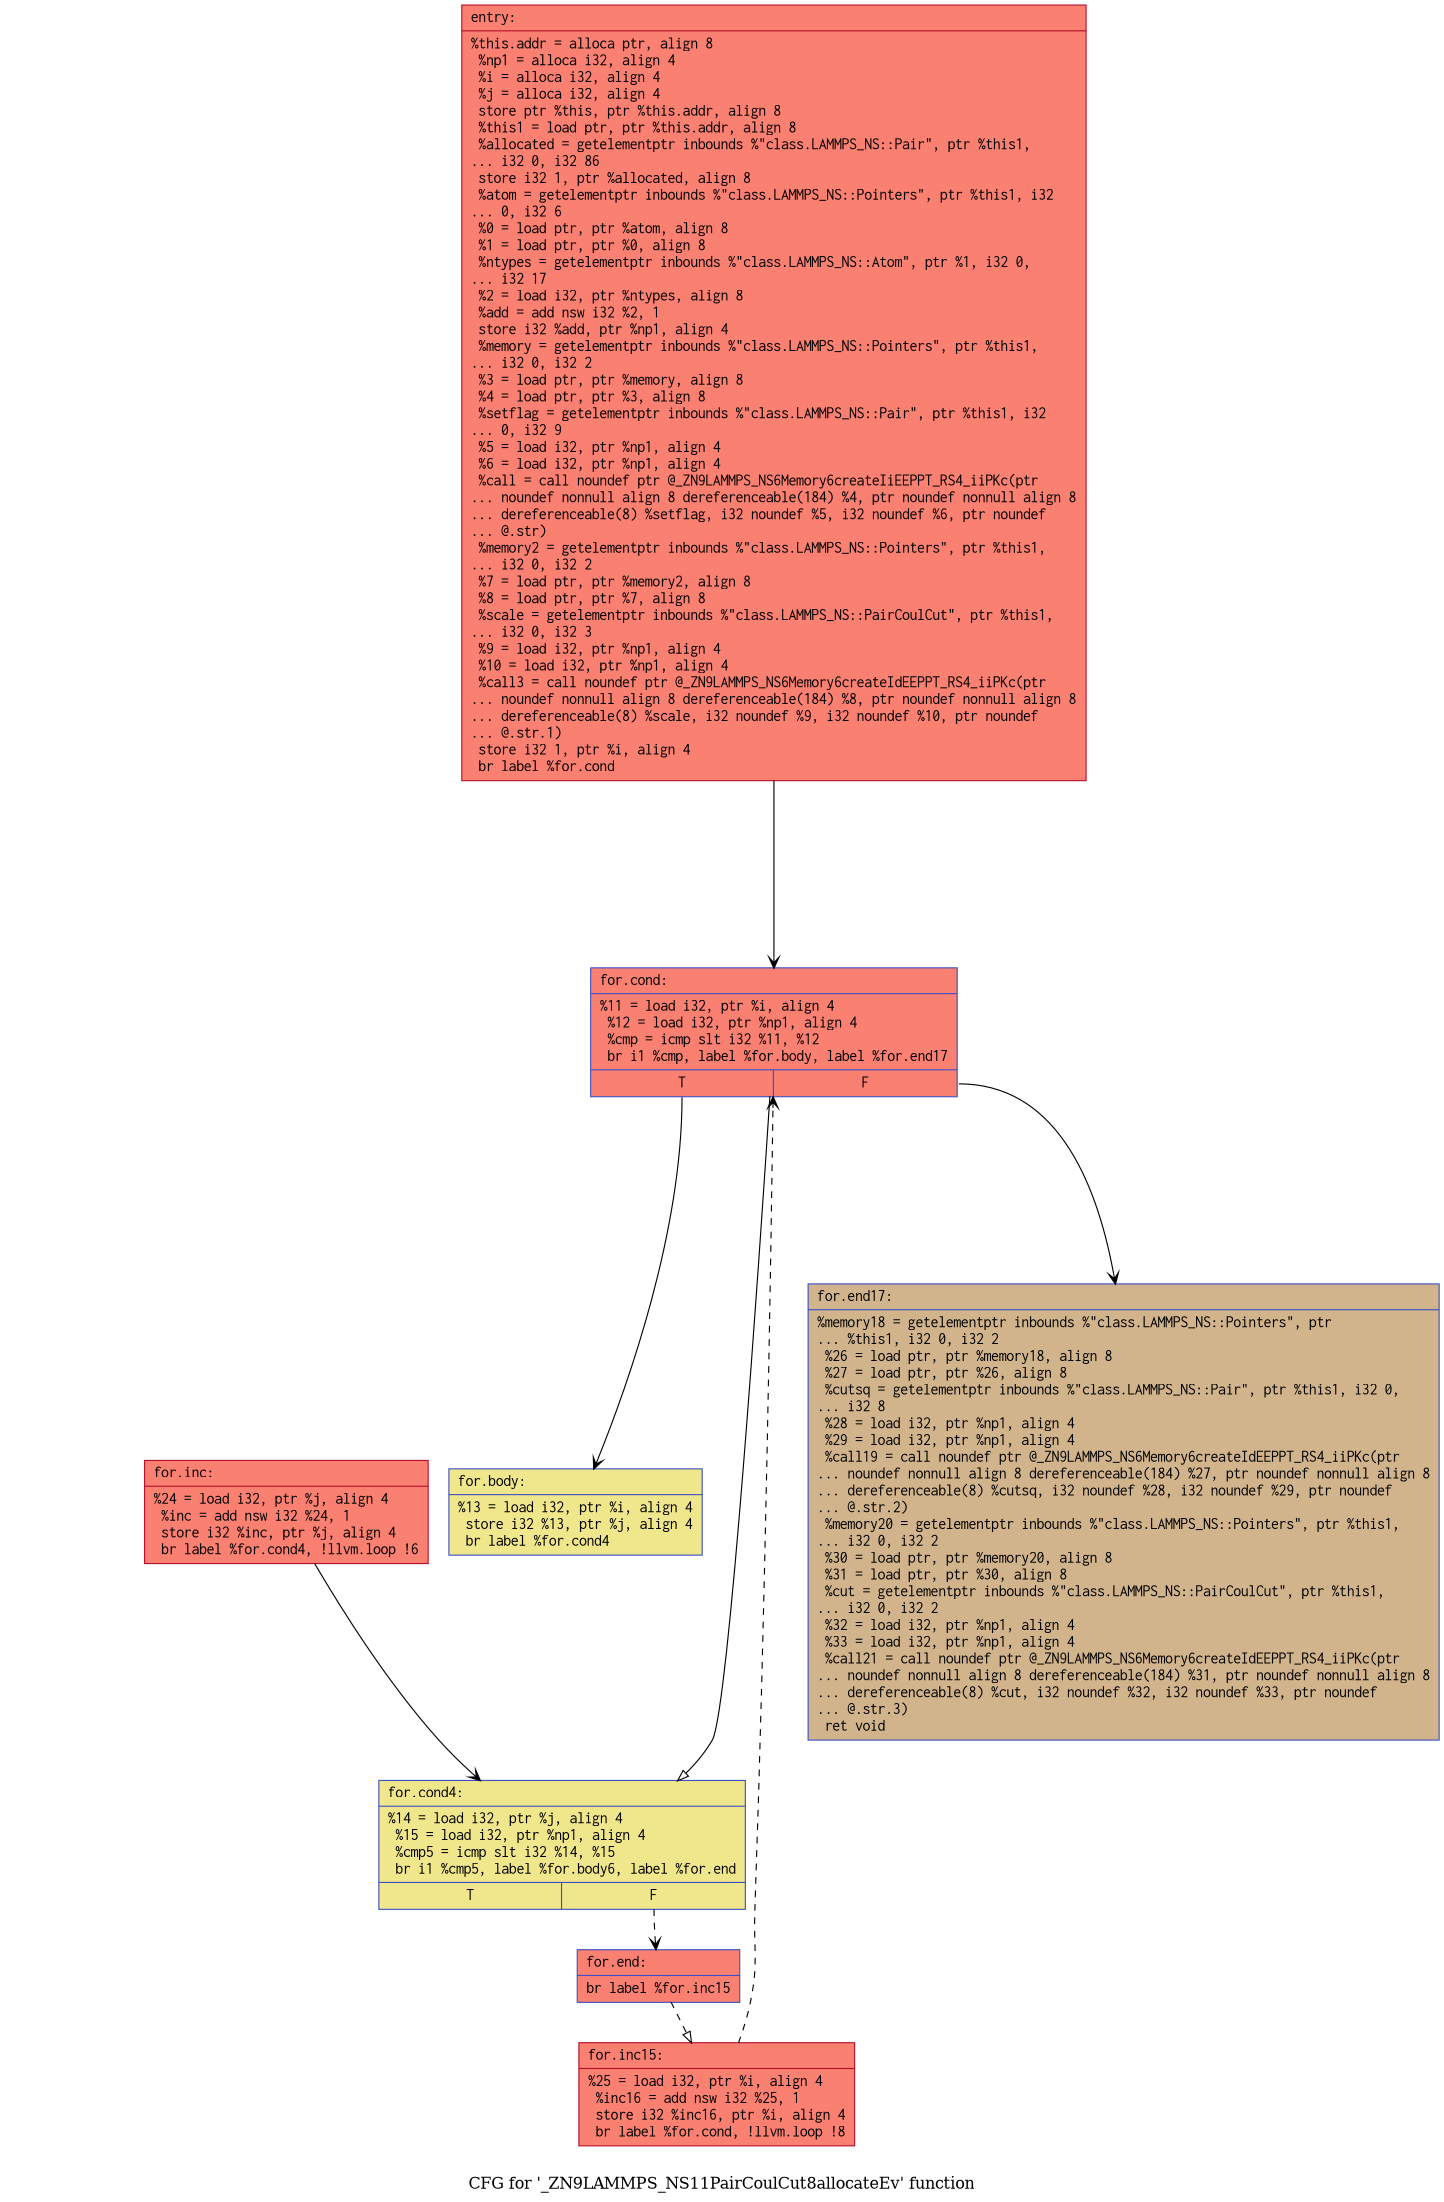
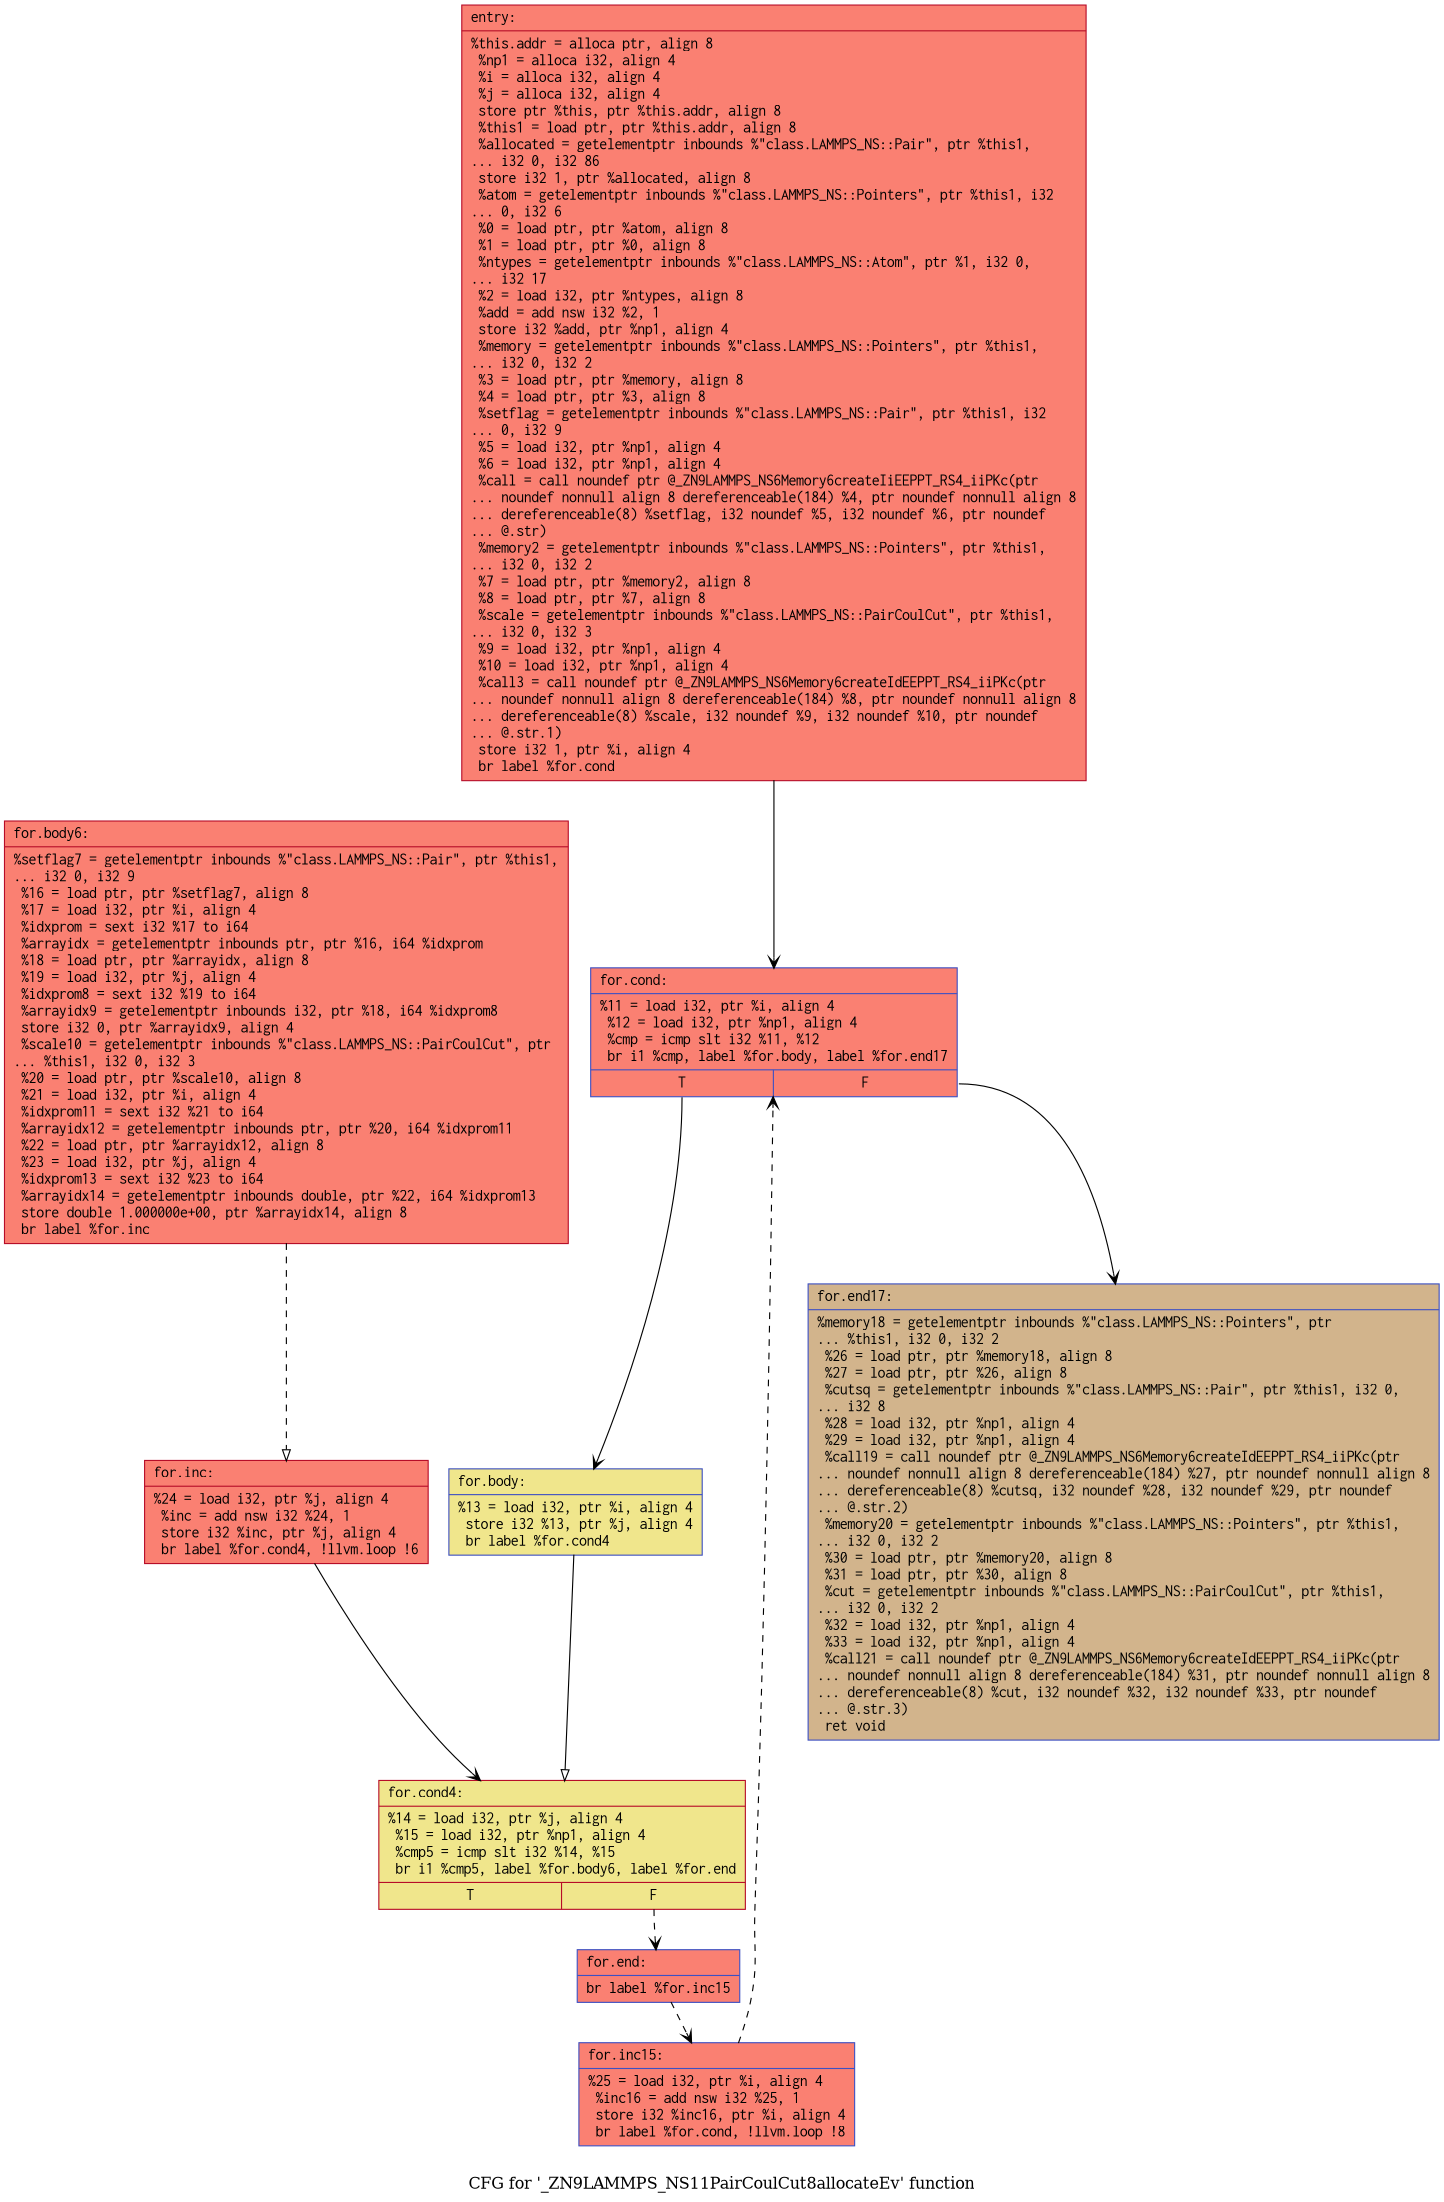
node "for.body6:": added
edge "for.cond:" -> "for.cond4:": now "for.body:" -> "for.cond4:"
node "for.cond4:": color #3d50c3ff -> #b70d28ff
edge "for.end:" -> "for.inc15:": arrowhead onormal -> vee
node "for.inc15:": color #b70d28ff -> #3d50c3ff
